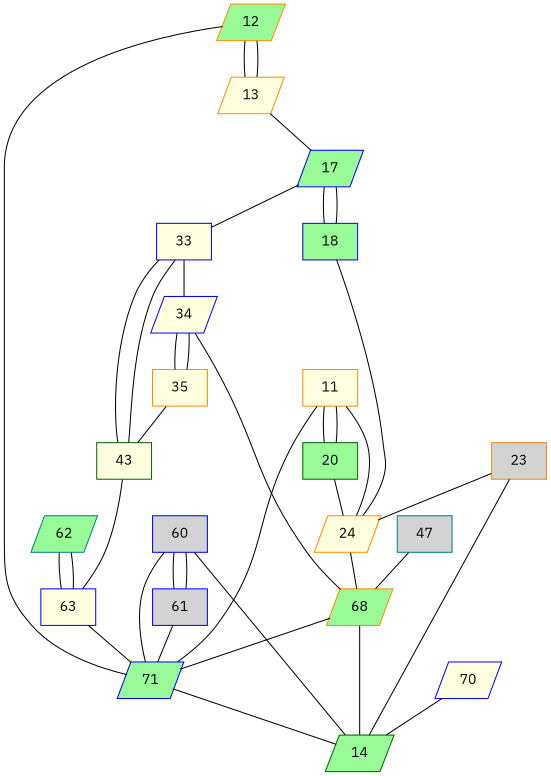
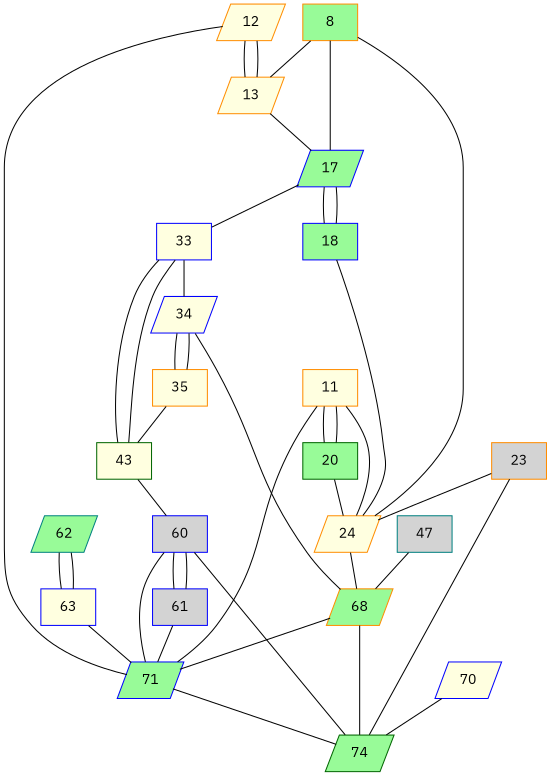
node "12": fillcolor palegreen -> lightyellow
node "8": added
edge "43" -- "63": now "43" -- "60"
node "14": label "14" -> "74"
